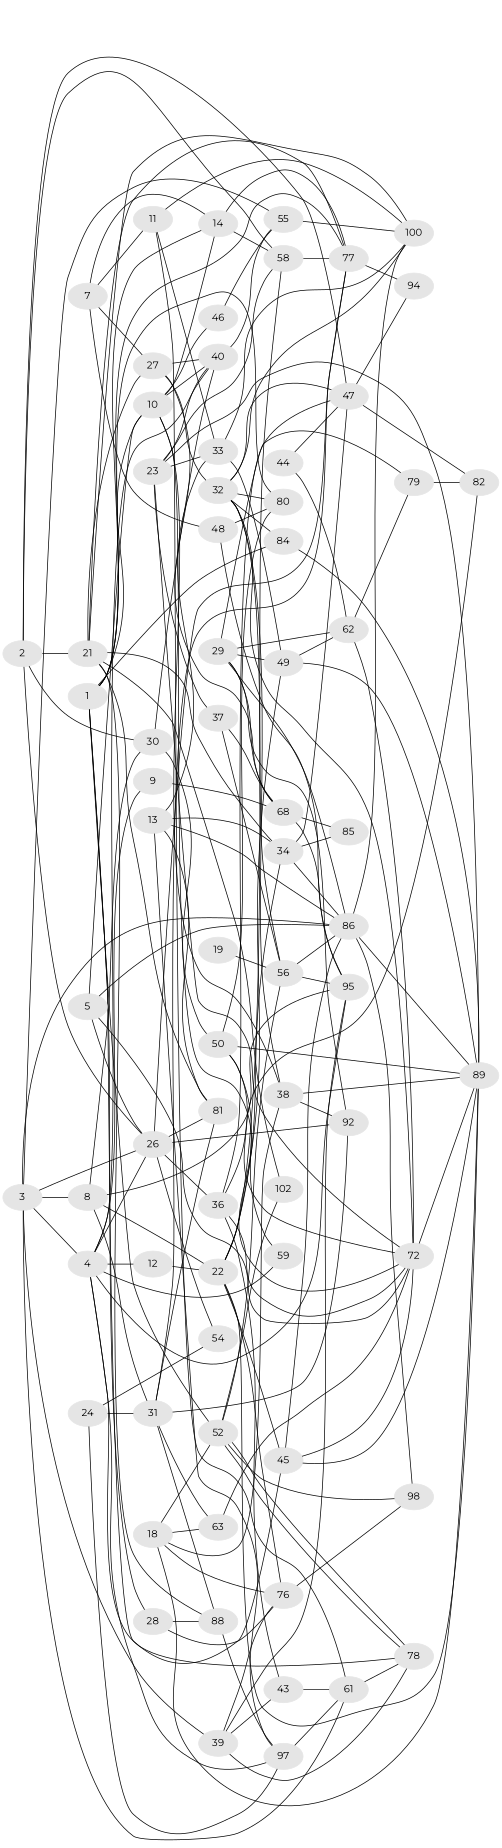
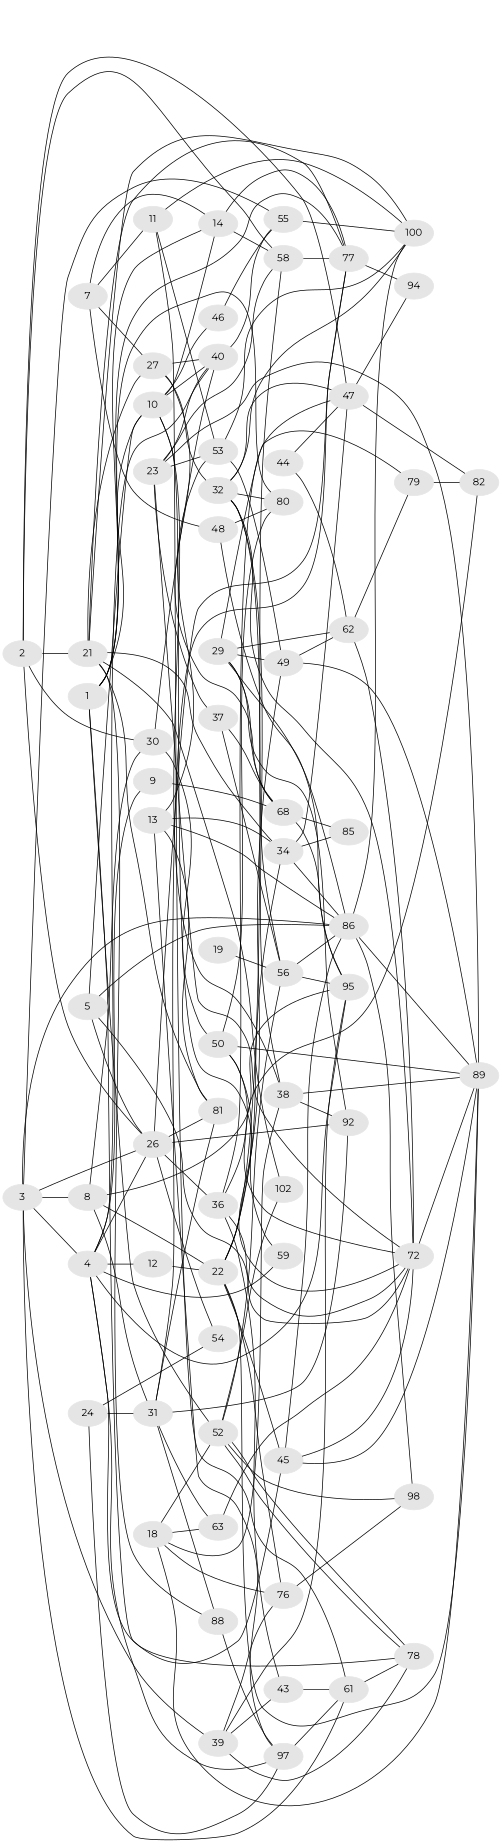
node "33": label "33" -> "53"
node "84": removed
node "28": removed
